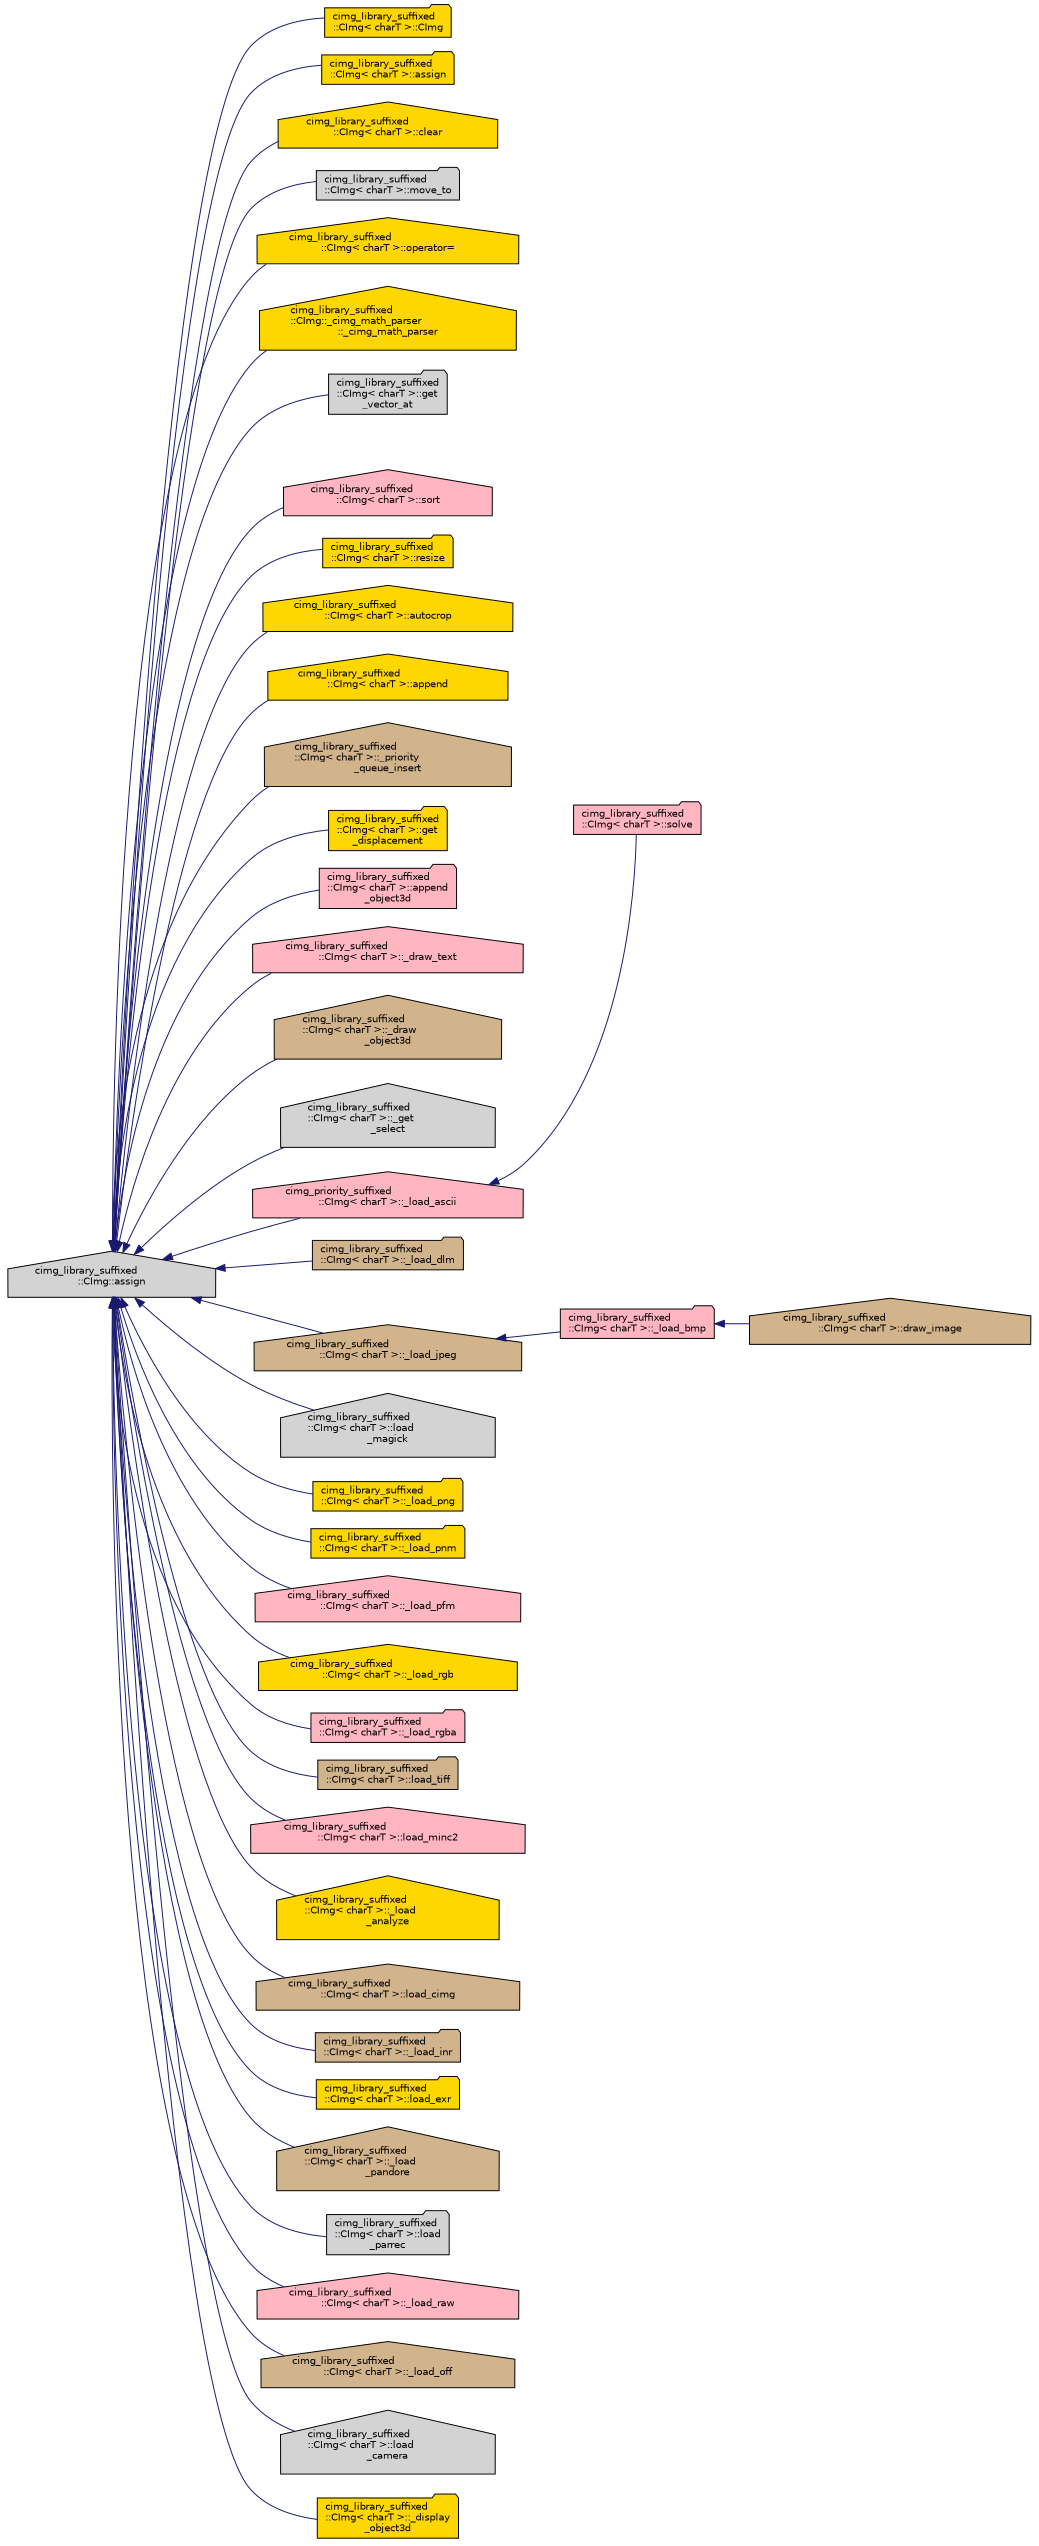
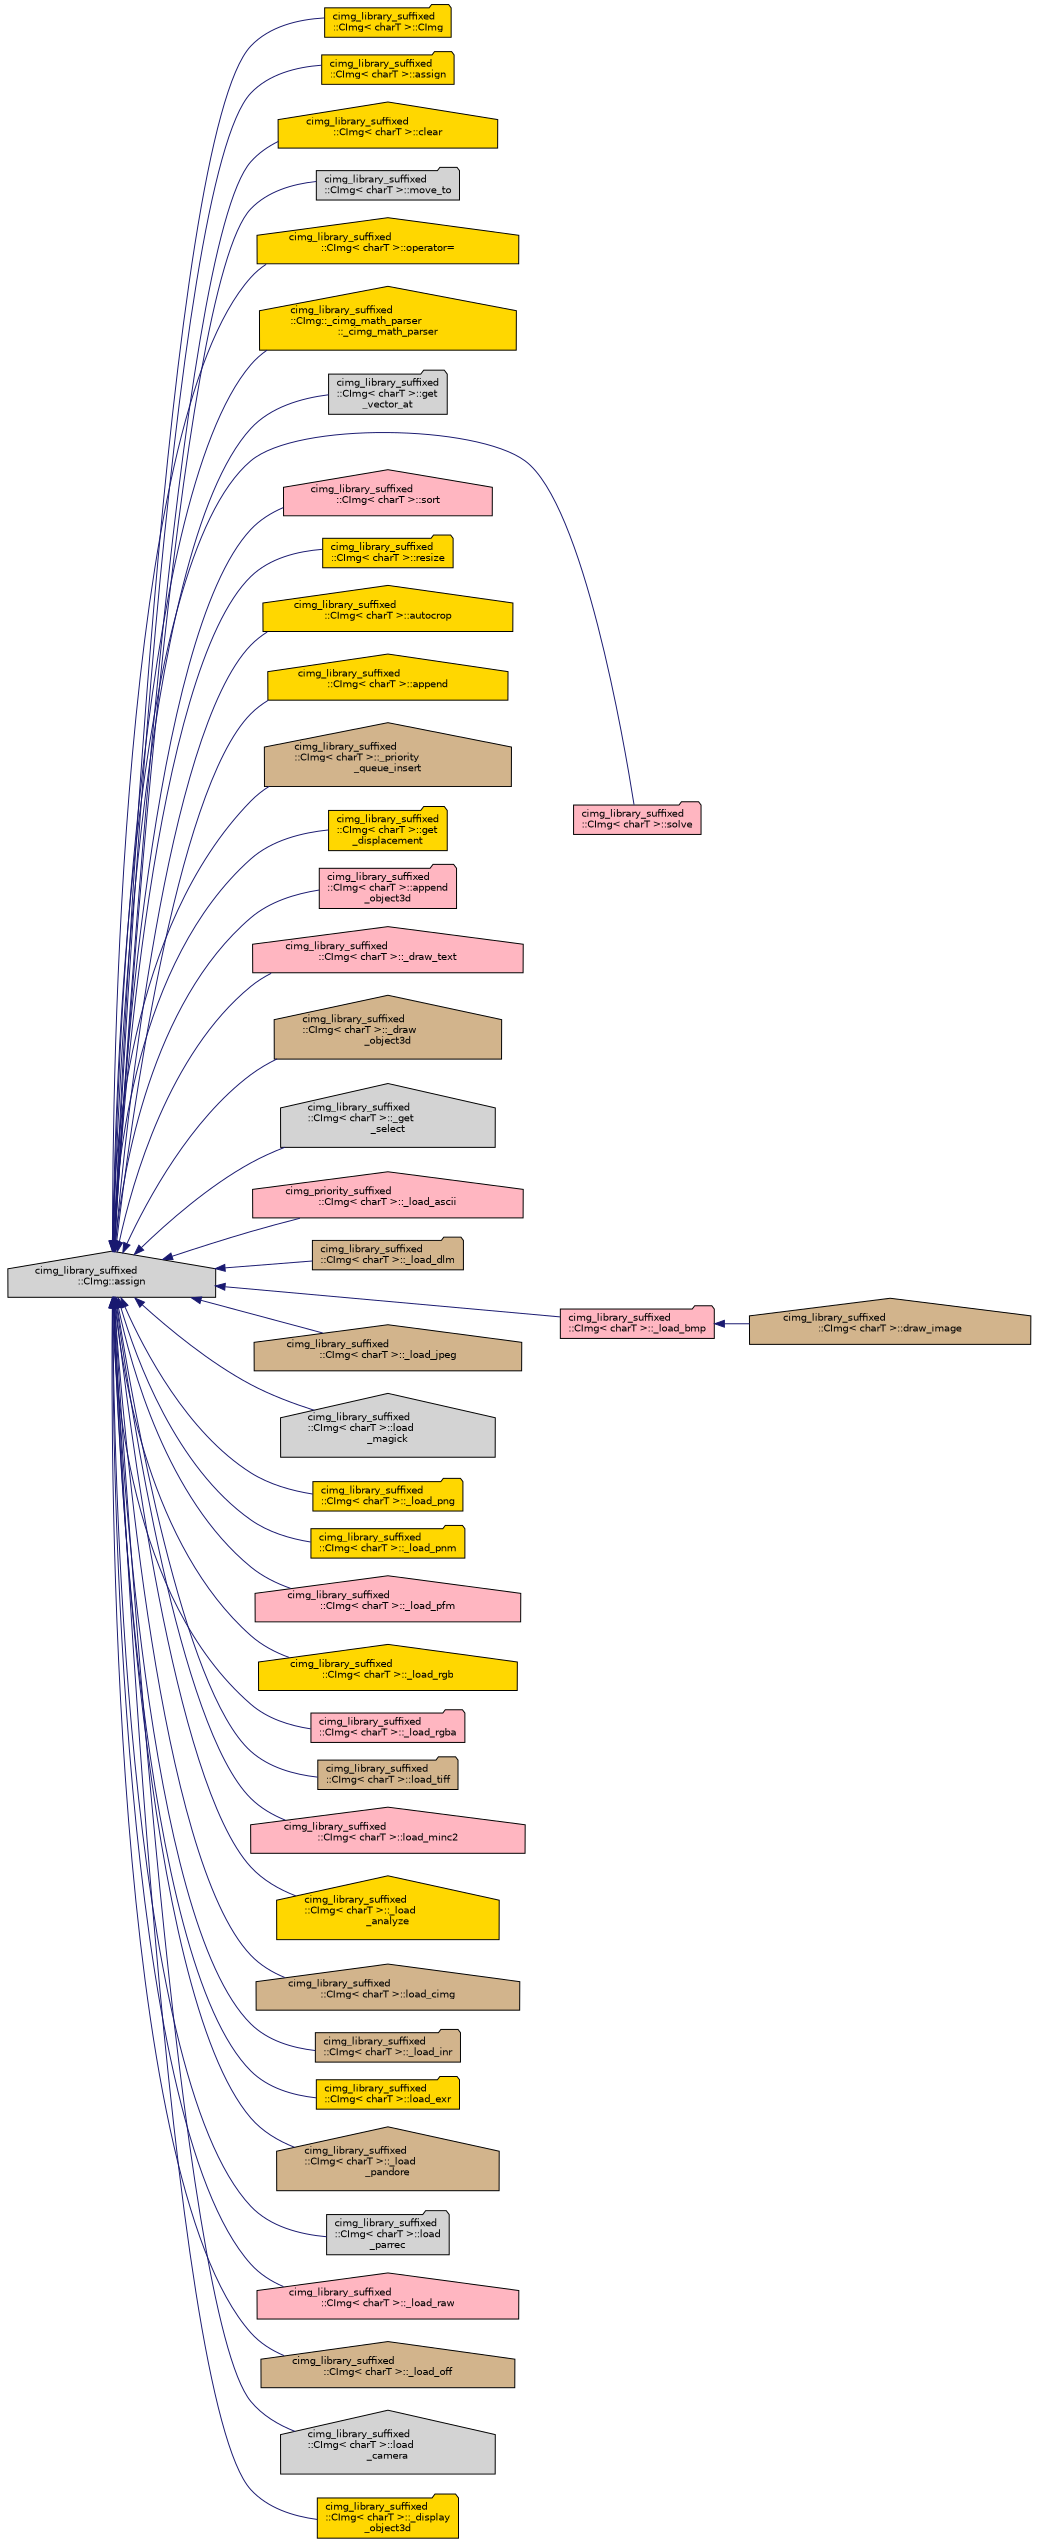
edge "cimg_library_suffixed ::CImg< charT >::solve" -> "cimg_priority_suffixed ::CImg< charT >::_load_ascii": now "cimg_library_suffixed ::CImg< charT >::solve" -> "cimg_library_suffixed ::CImg::assign"
edge "cimg_library_suffixed ::CImg< charT >::_load_bmp" -> "cimg_library_suffixed ::CImg< charT >::_load_jpeg": now "cimg_library_suffixed ::CImg< charT >::_load_bmp" -> "cimg_library_suffixed ::CImg::assign"
